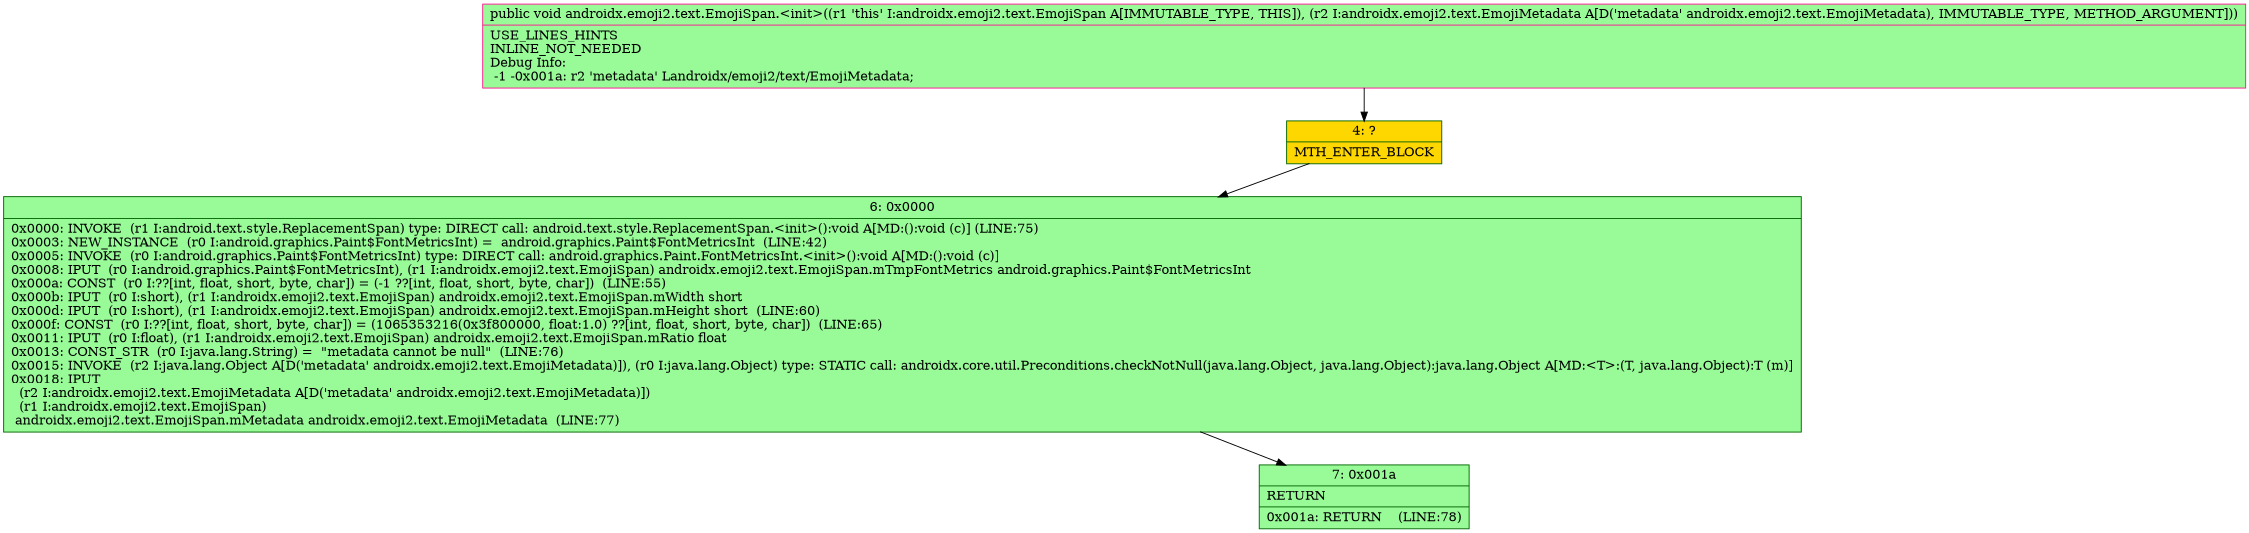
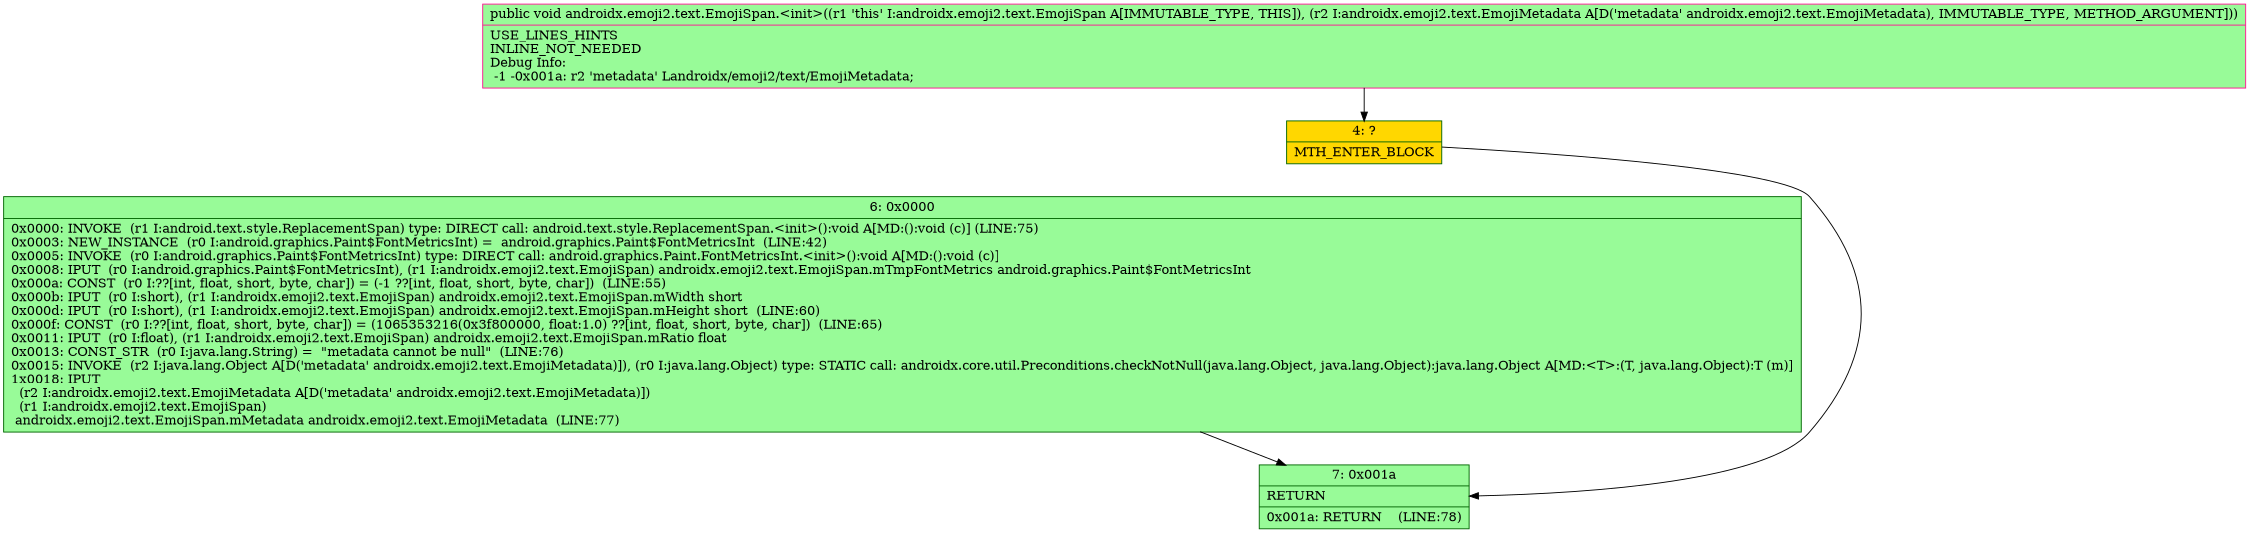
edge "4: ?" -> "6: 0x0000": now "4: ?" -> "7: 0x001a"
node "6: 0x0000": text "0x0018: IPUT" -> "1x0018: IPUT"
